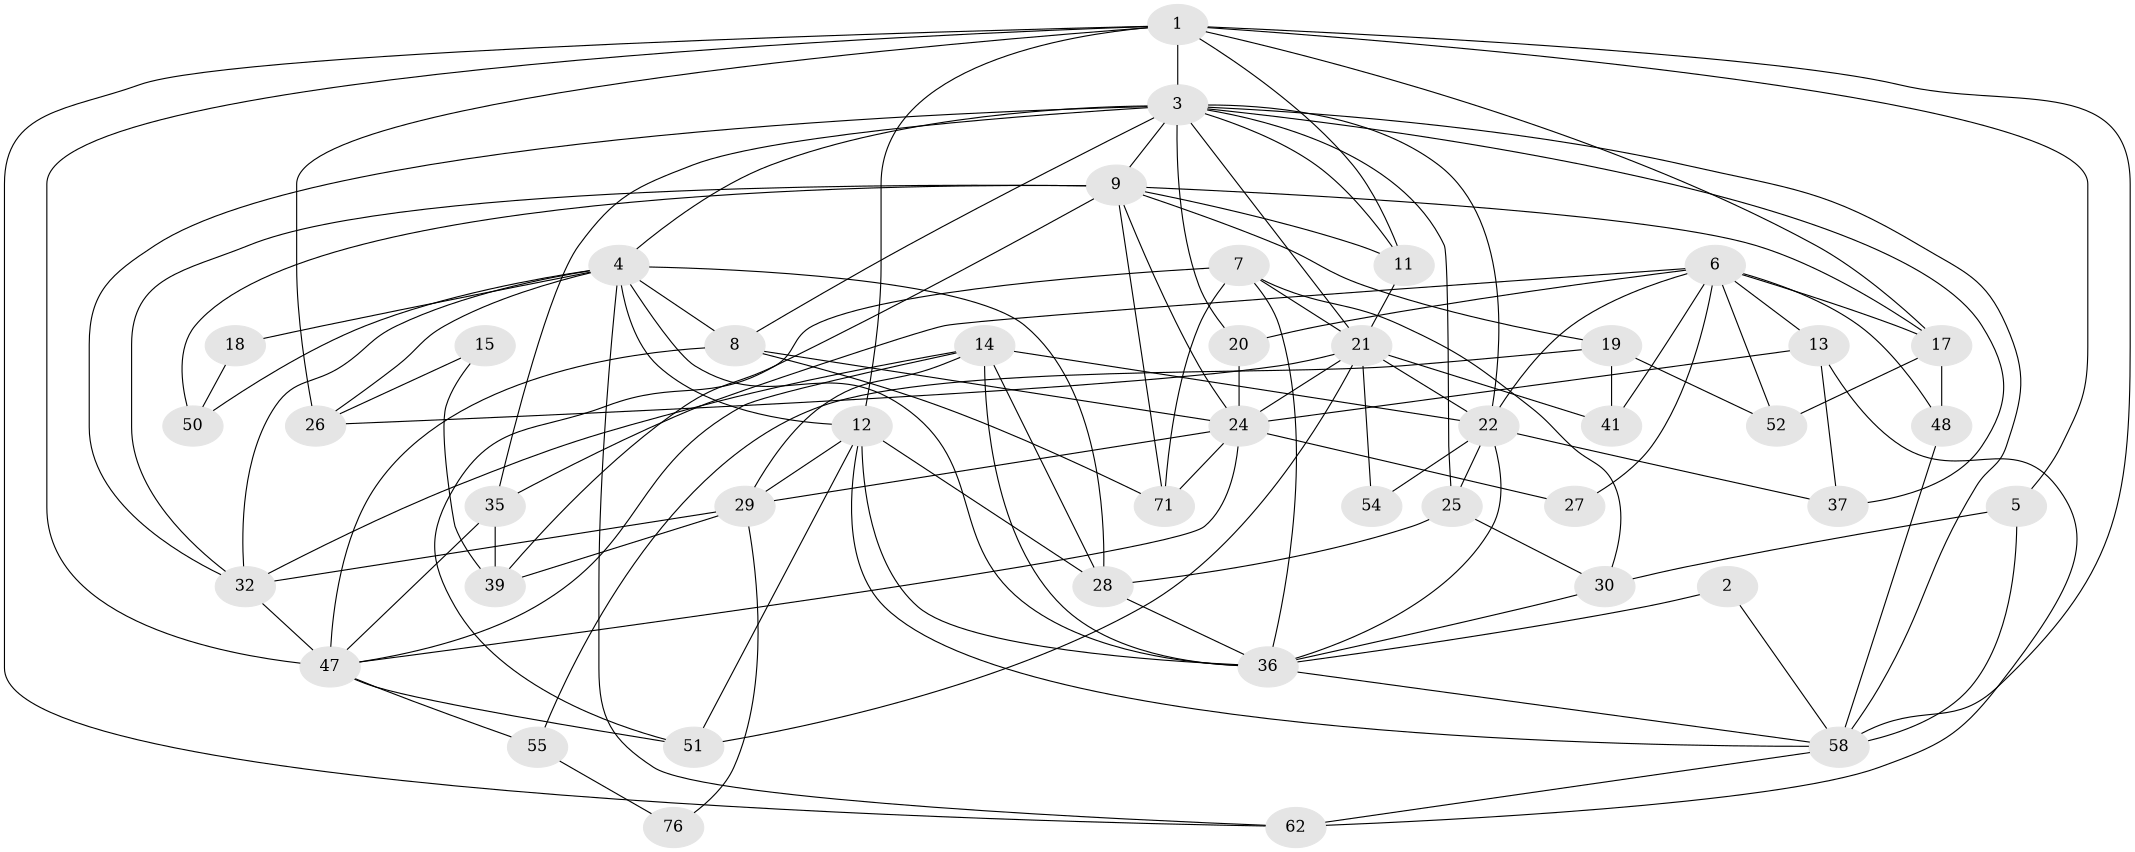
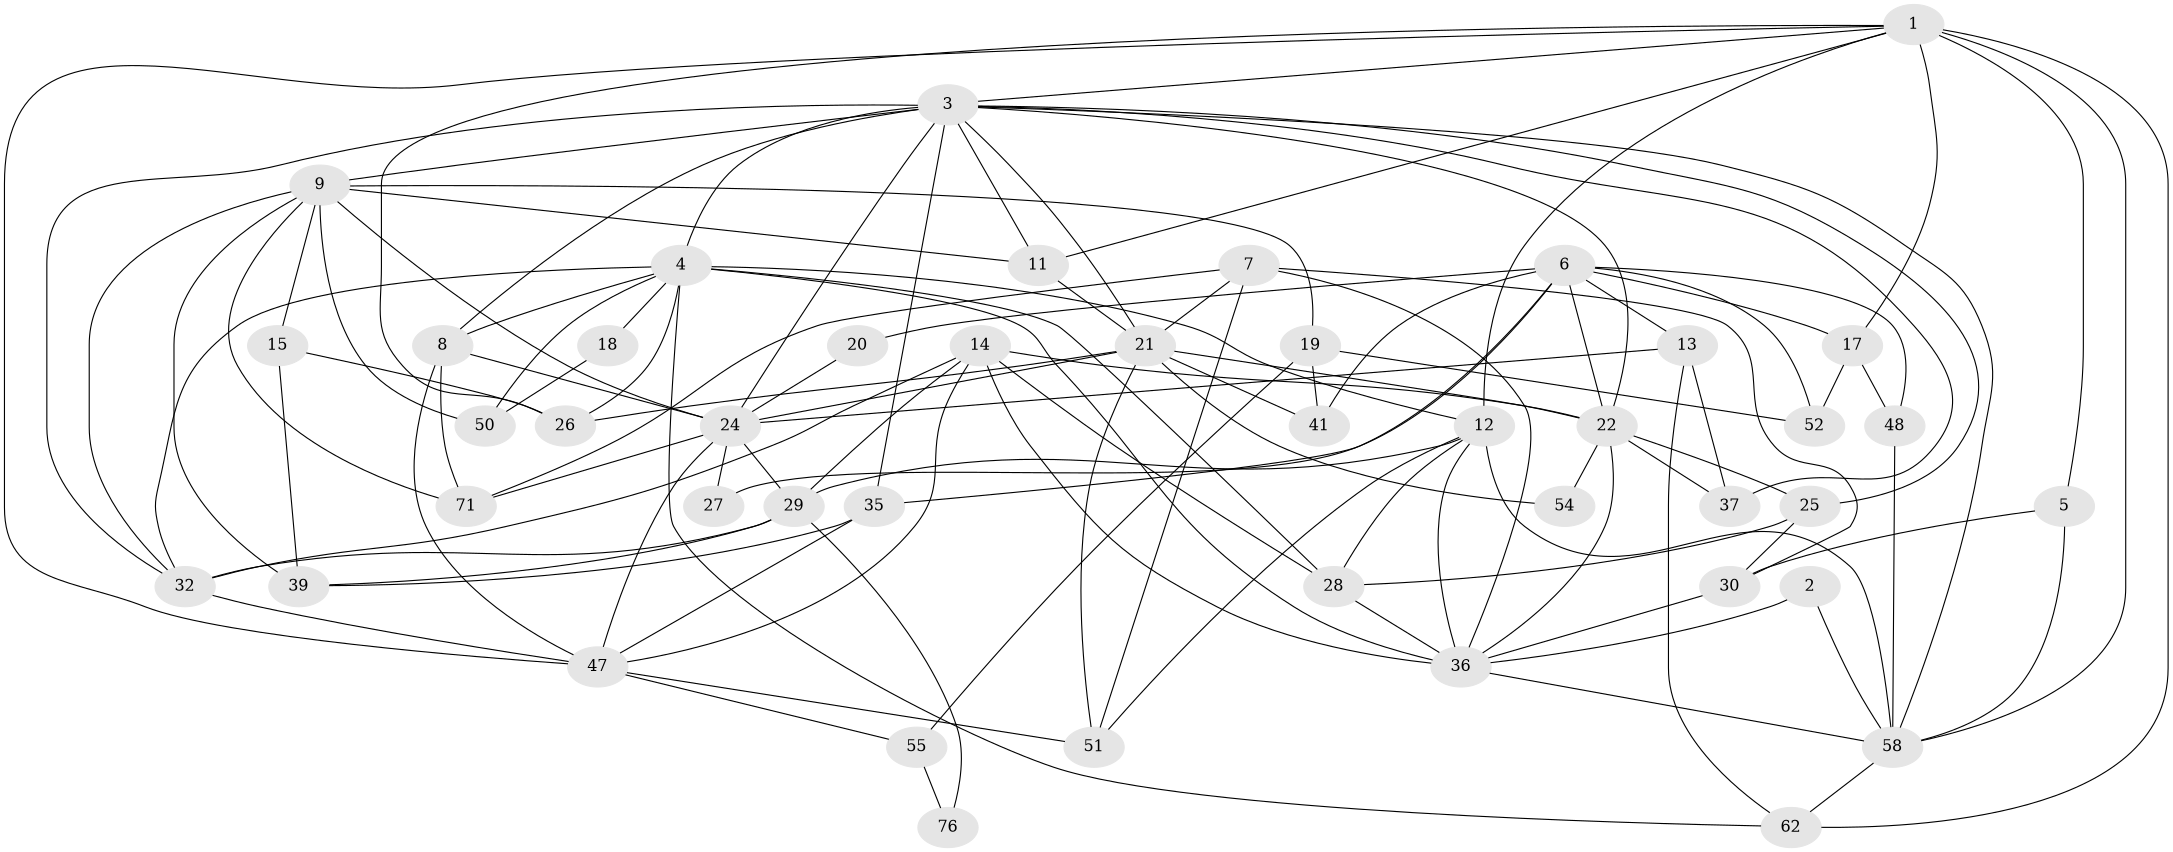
edge "9" -- "17": now "9" -- "15"
edge "3" -- "20": now "3" -- "24"
